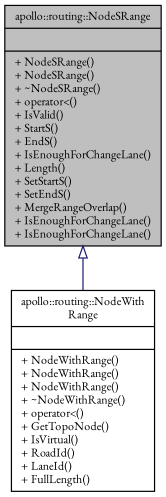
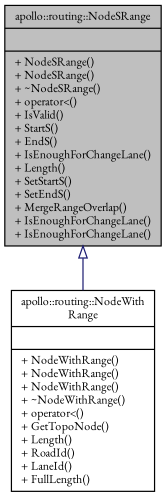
node "apollo::routing::NodeWith": text "+ IsVirtual()" -> "+ Length()"
